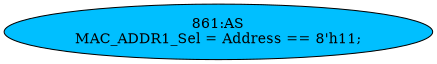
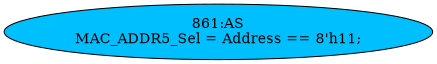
node "861:AS MAC_ADDR1_Sel = Address == 8'h11;": label "861:AS MAC_ADDR1_Sel = Address == 8'h11;" -> "861:AS MAC_ADDR5_Sel = Address == 8'h11;"
